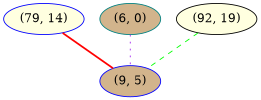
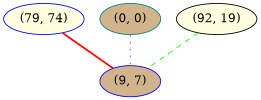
node "(79, 14)": label "(79, 14)" -> "(79, 74)"
node "(6, 0)": label "(6, 0)" -> "(0, 0)"
node "(9, 5)": label "(9, 5)" -> "(9, 7)"
